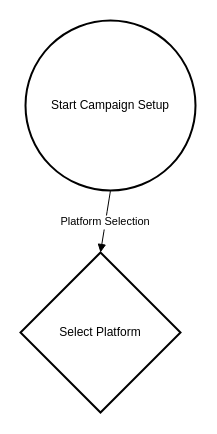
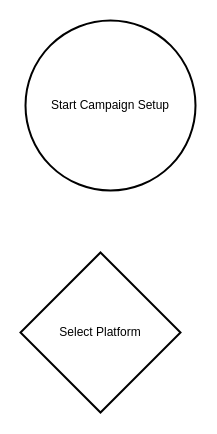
edge "Start Campaign Setup" -> "Select Platform": removed, label "Platform Selection"
